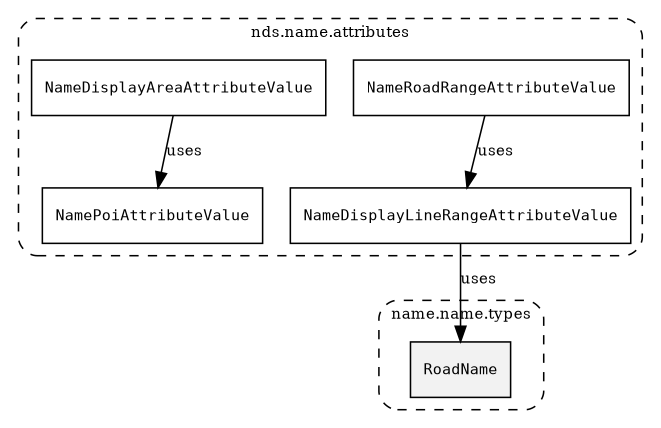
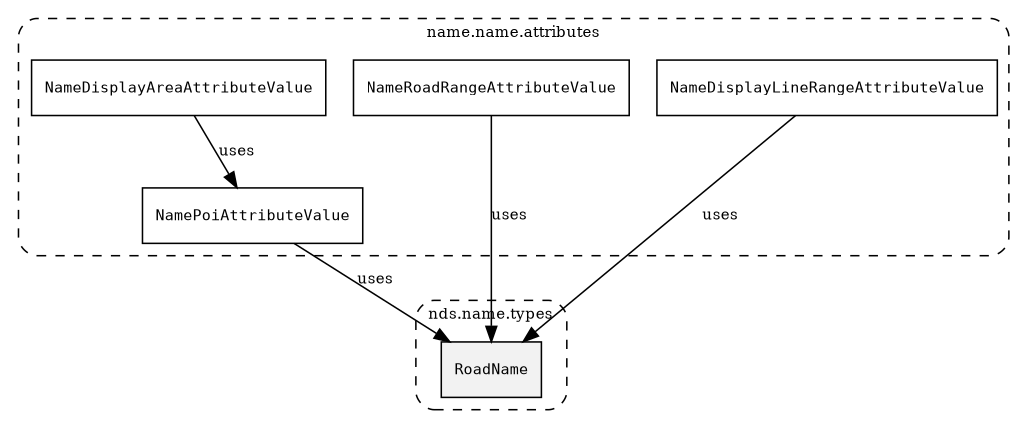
cluster "nds.name.attributes": label "nds.name.attributes" -> "name.name.attributes"
edge "NameRoadRangeAttributeValue" -> "NameDisplayLineRangeAttributeValue": now "NameRoadRangeAttributeValue" -> "RoadName"
edge "NamePoiAttributeValue" -> "RoadName": added, label "uses"
cluster "name.name.types": label "name.name.types" -> "nds.name.types"
